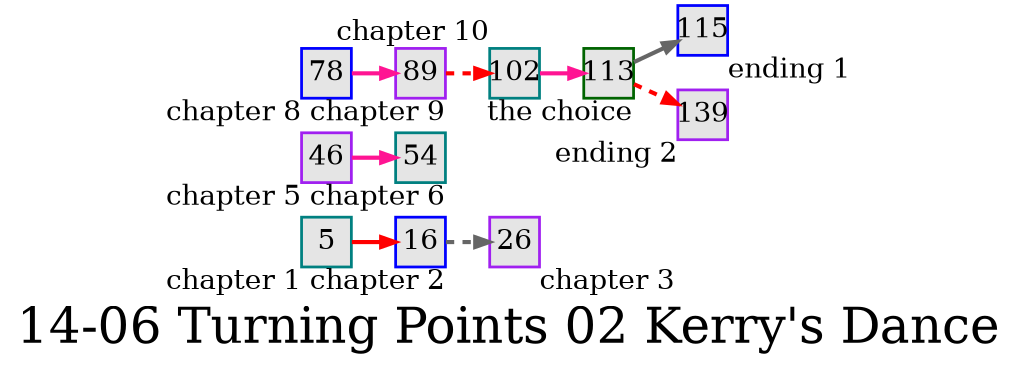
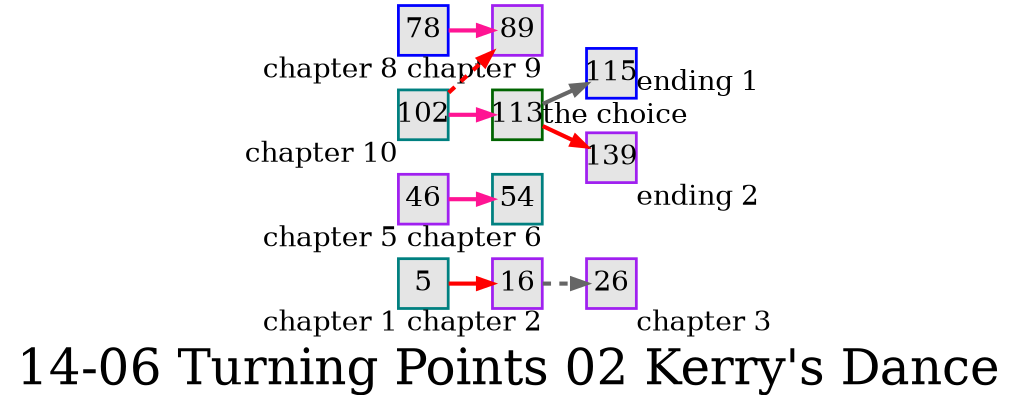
edge "89 chapter 9" -> "102 chapter 10": reversed
edge "113 the choice" -> "139 ending 2": style dashed -> bold
node "16 chapter 2": color blue -> purple
